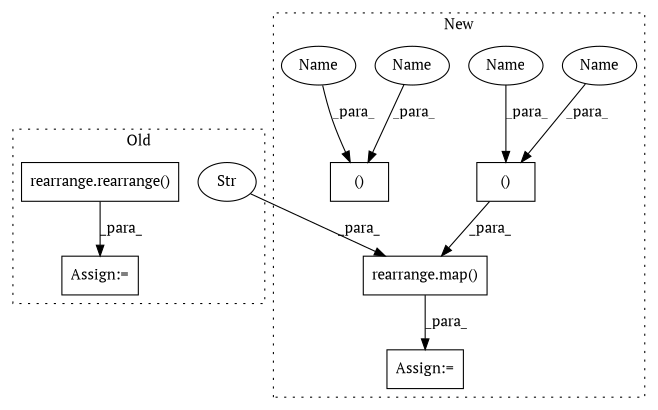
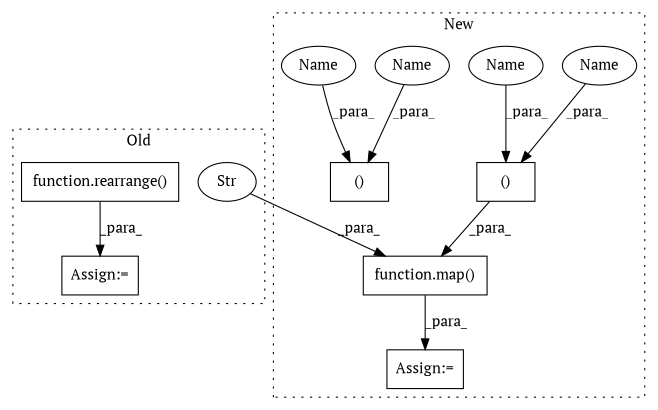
node "rearrange.rearrange()": label "rearrange.rearrange()" -> "function.rearrange()"
node "rearrange.map()": label "rearrange.map()" -> "function.map()"
